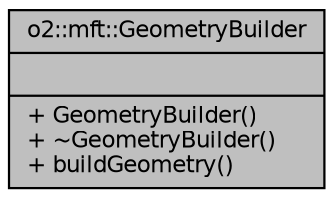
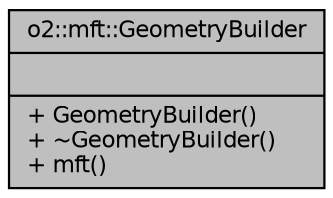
node "o2::mft::GeometryBuilder": text "+ buildGeometry()" -> "+ mft()"
